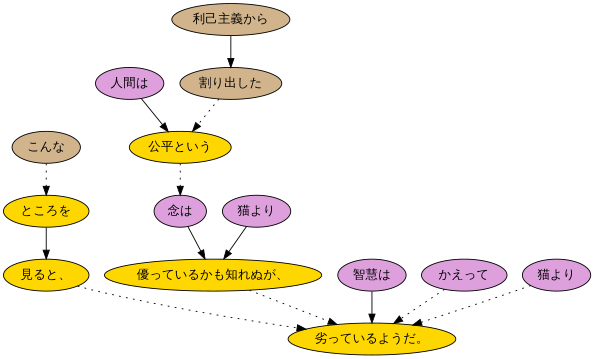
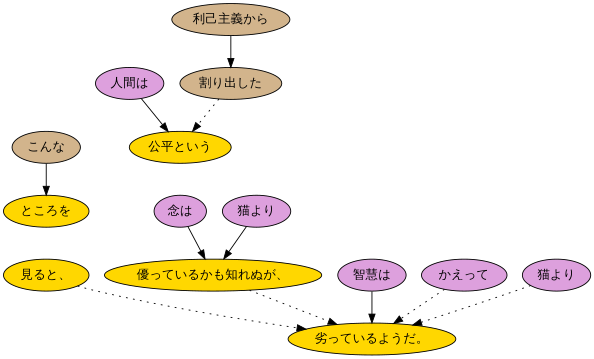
edge "こんな" -> "ところを": style dotted -> solid
edge "公平という" -> "念は": removed
edge "ところを" -> "見ると、": removed
